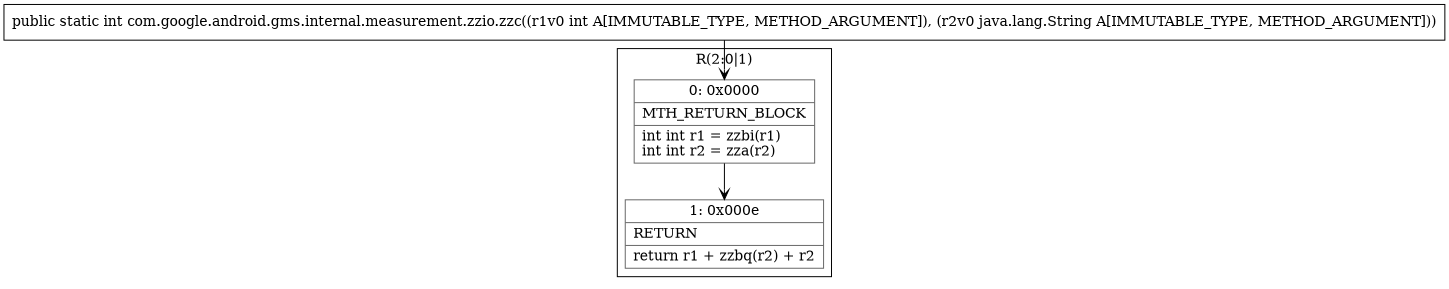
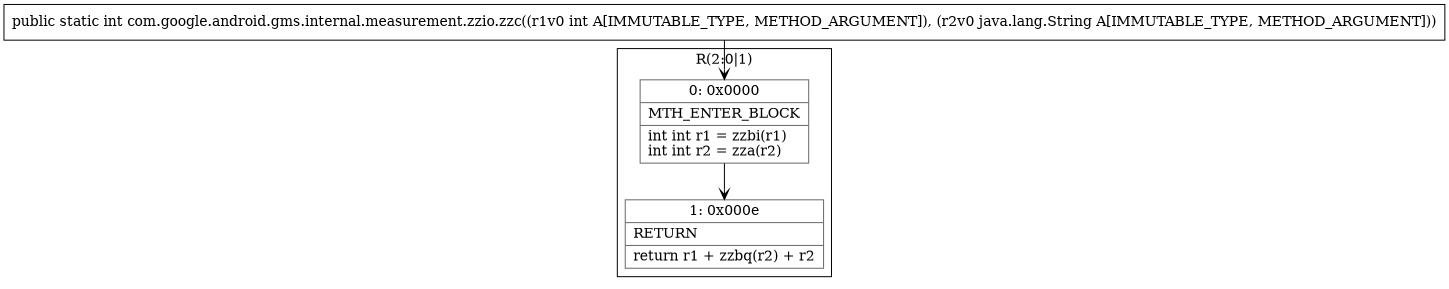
node "0: 0x0000": text "MTH_RETURN_BLOCK" -> "MTH_ENTER_BLOCK"
